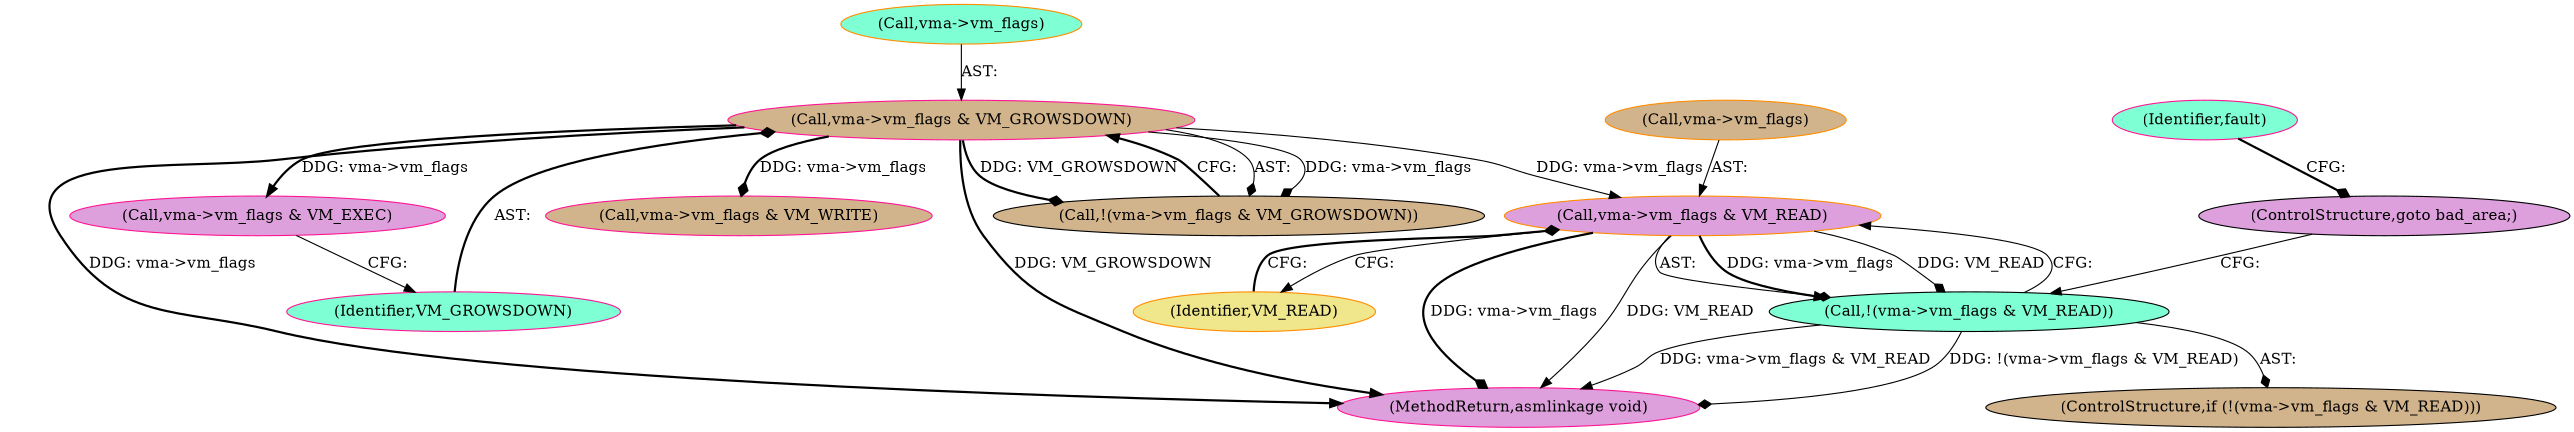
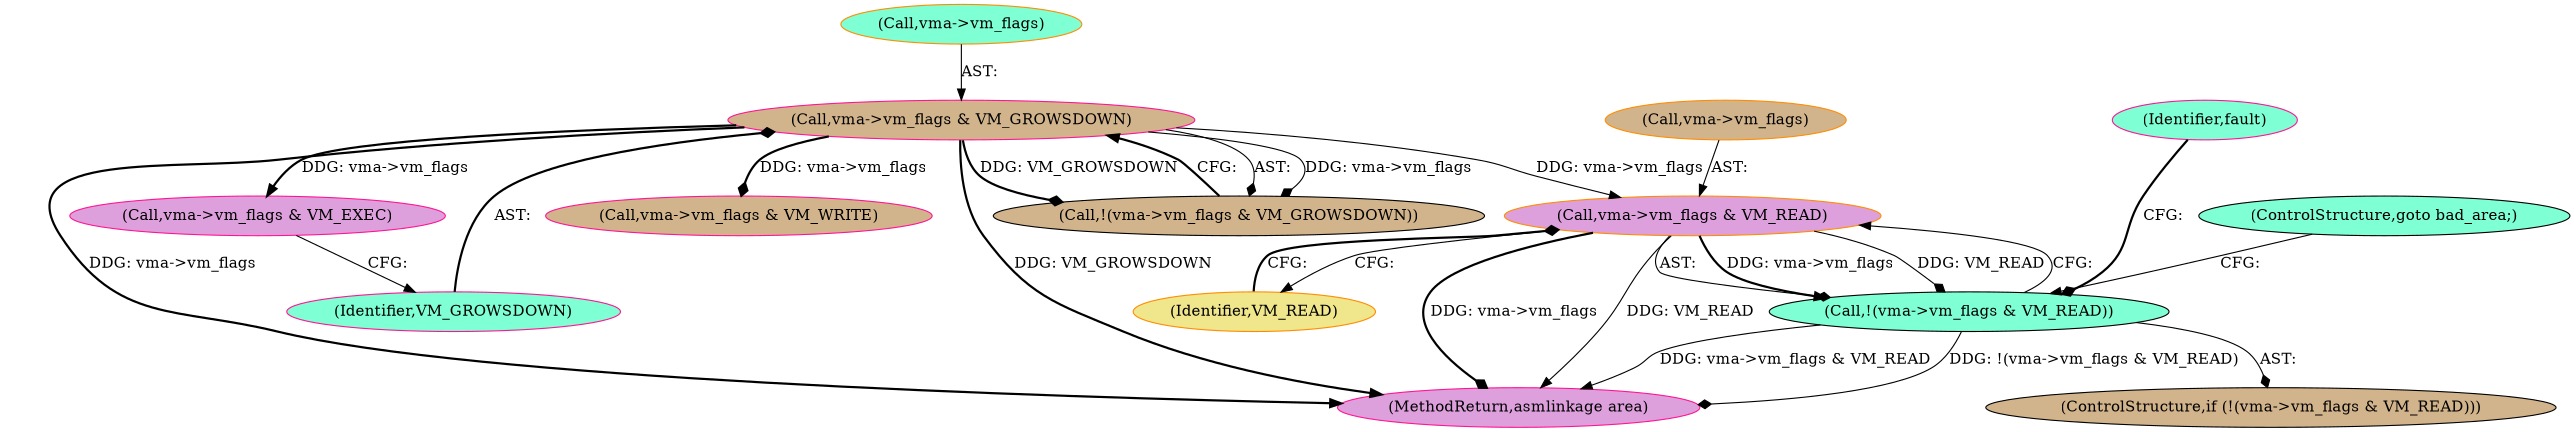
edge "(Identifier,fault)" -> "(ControlStructure,goto bad_area;)": now "(Identifier,fault)" -> "(Call,!(vma->vm_flags & VM_READ))"
node "(ControlStructure,goto bad_area;)": fillcolor plum -> aquamarine
node "(MethodReturn,asmlinkage void)": label "(MethodReturn,asmlinkage void)" -> "(MethodReturn,asmlinkage area)"
